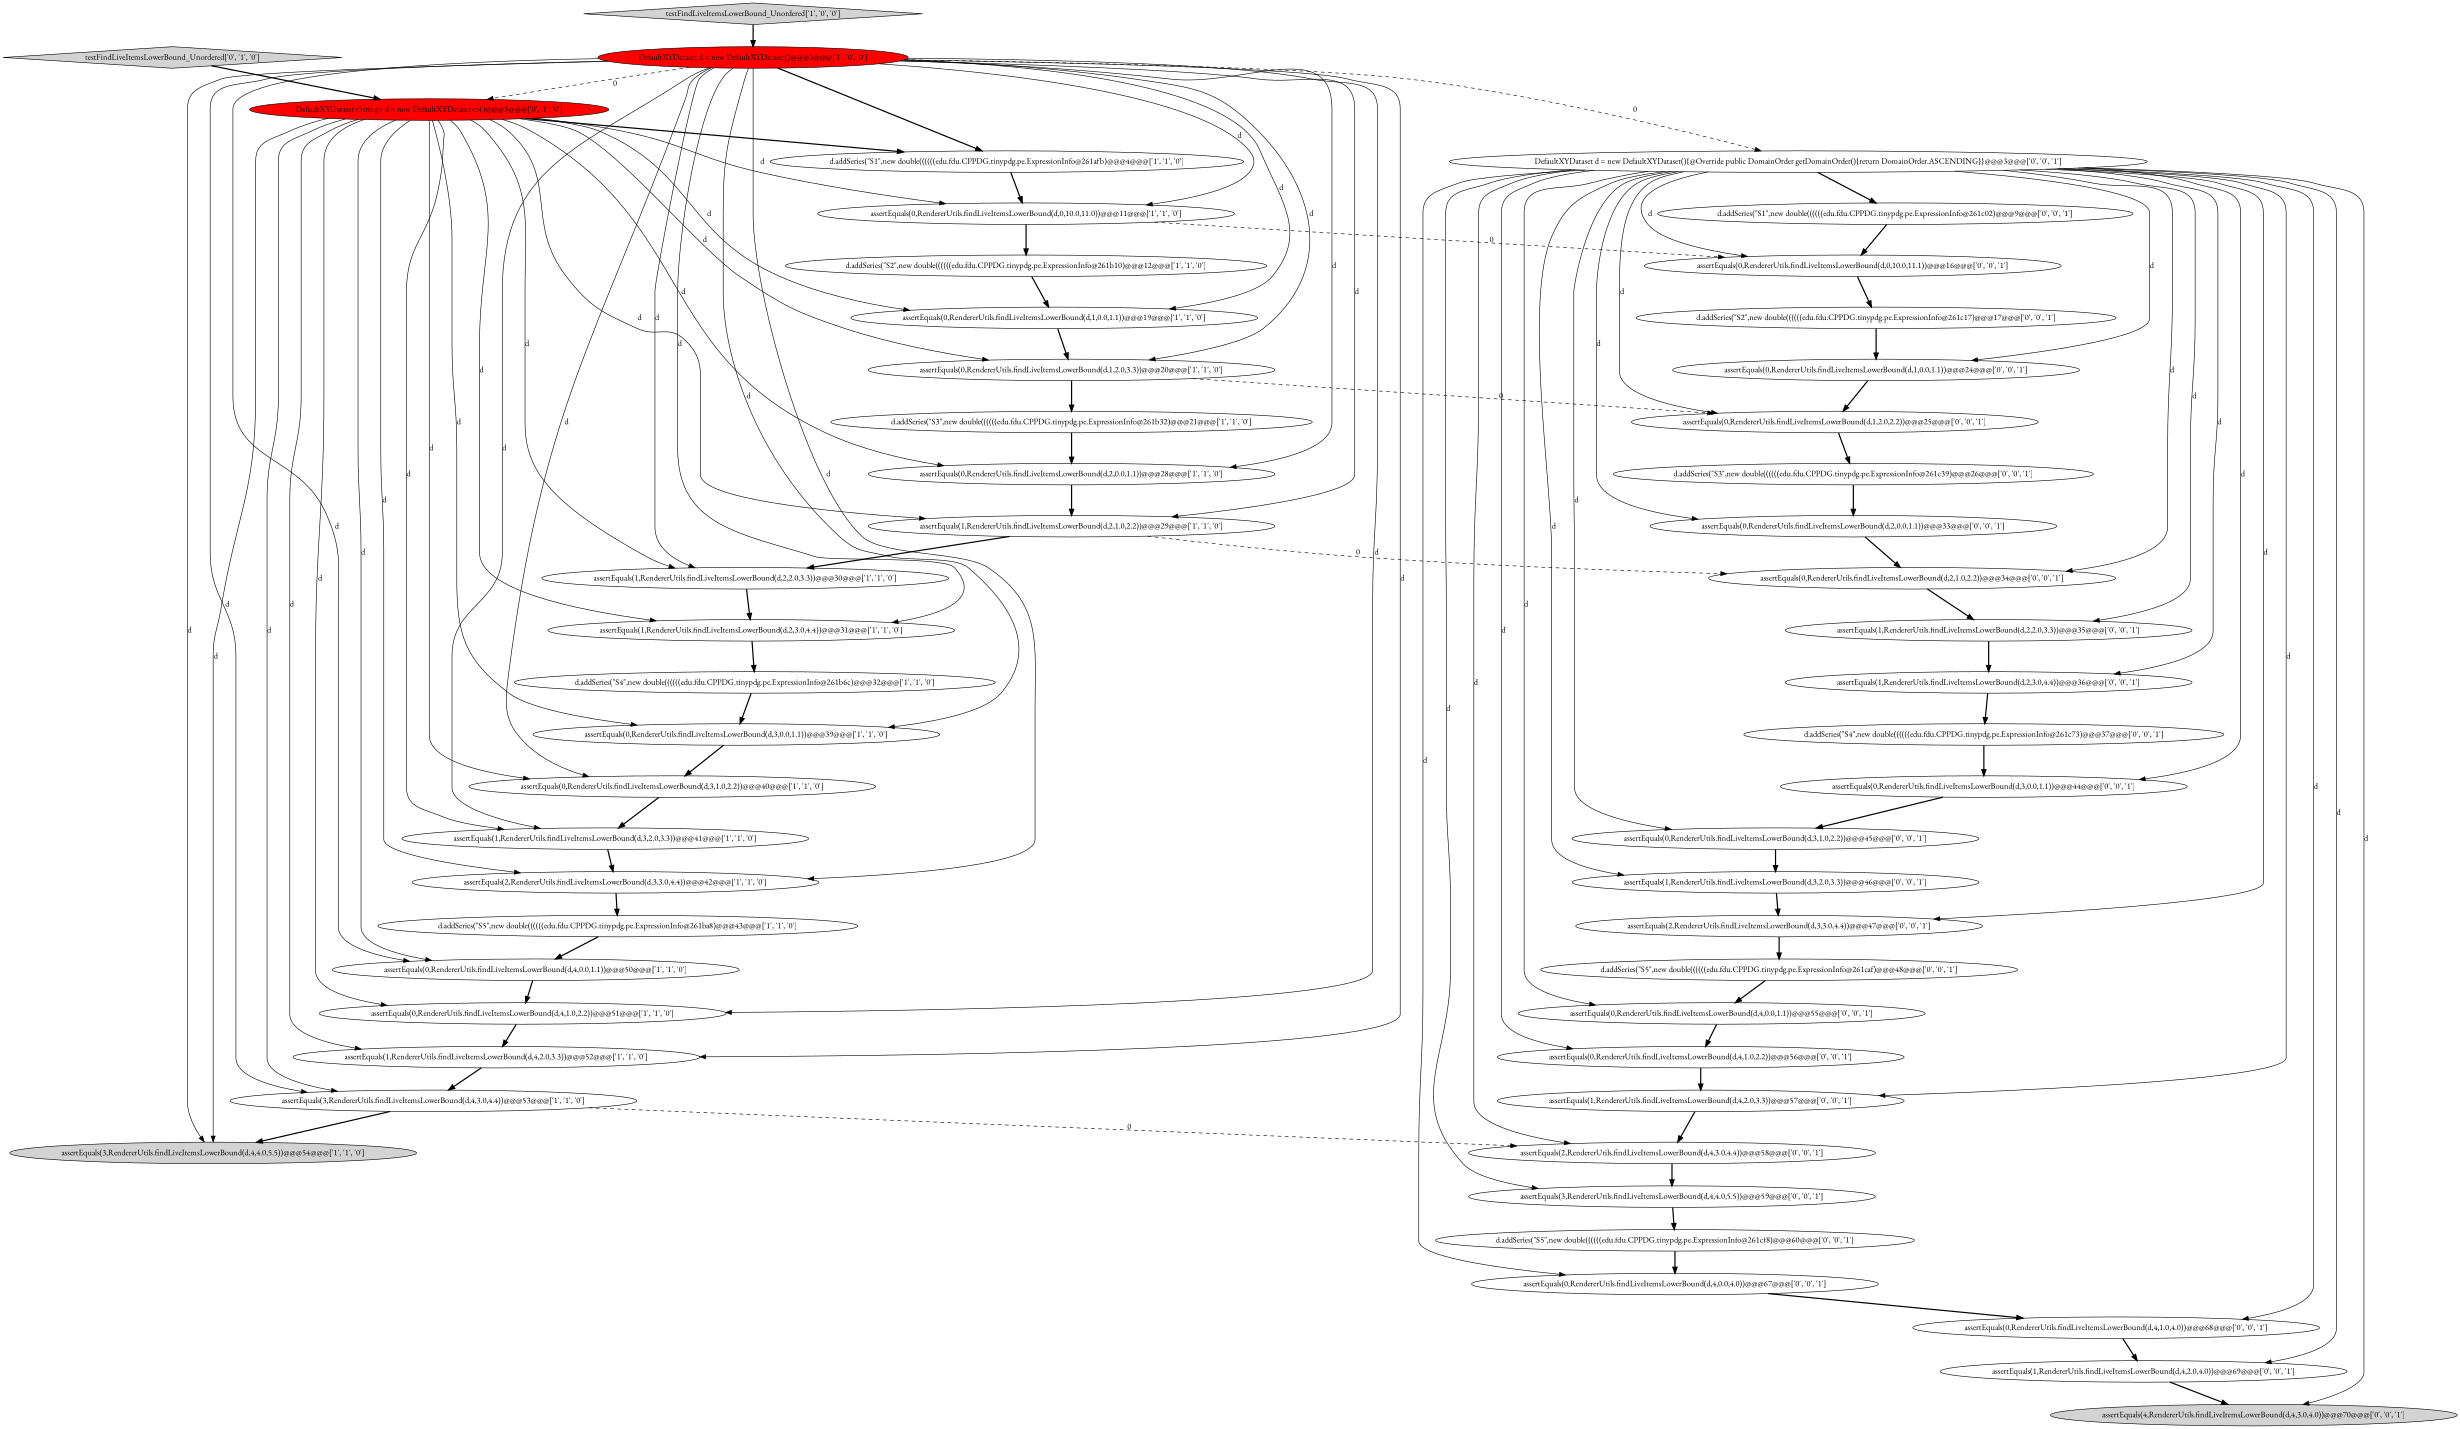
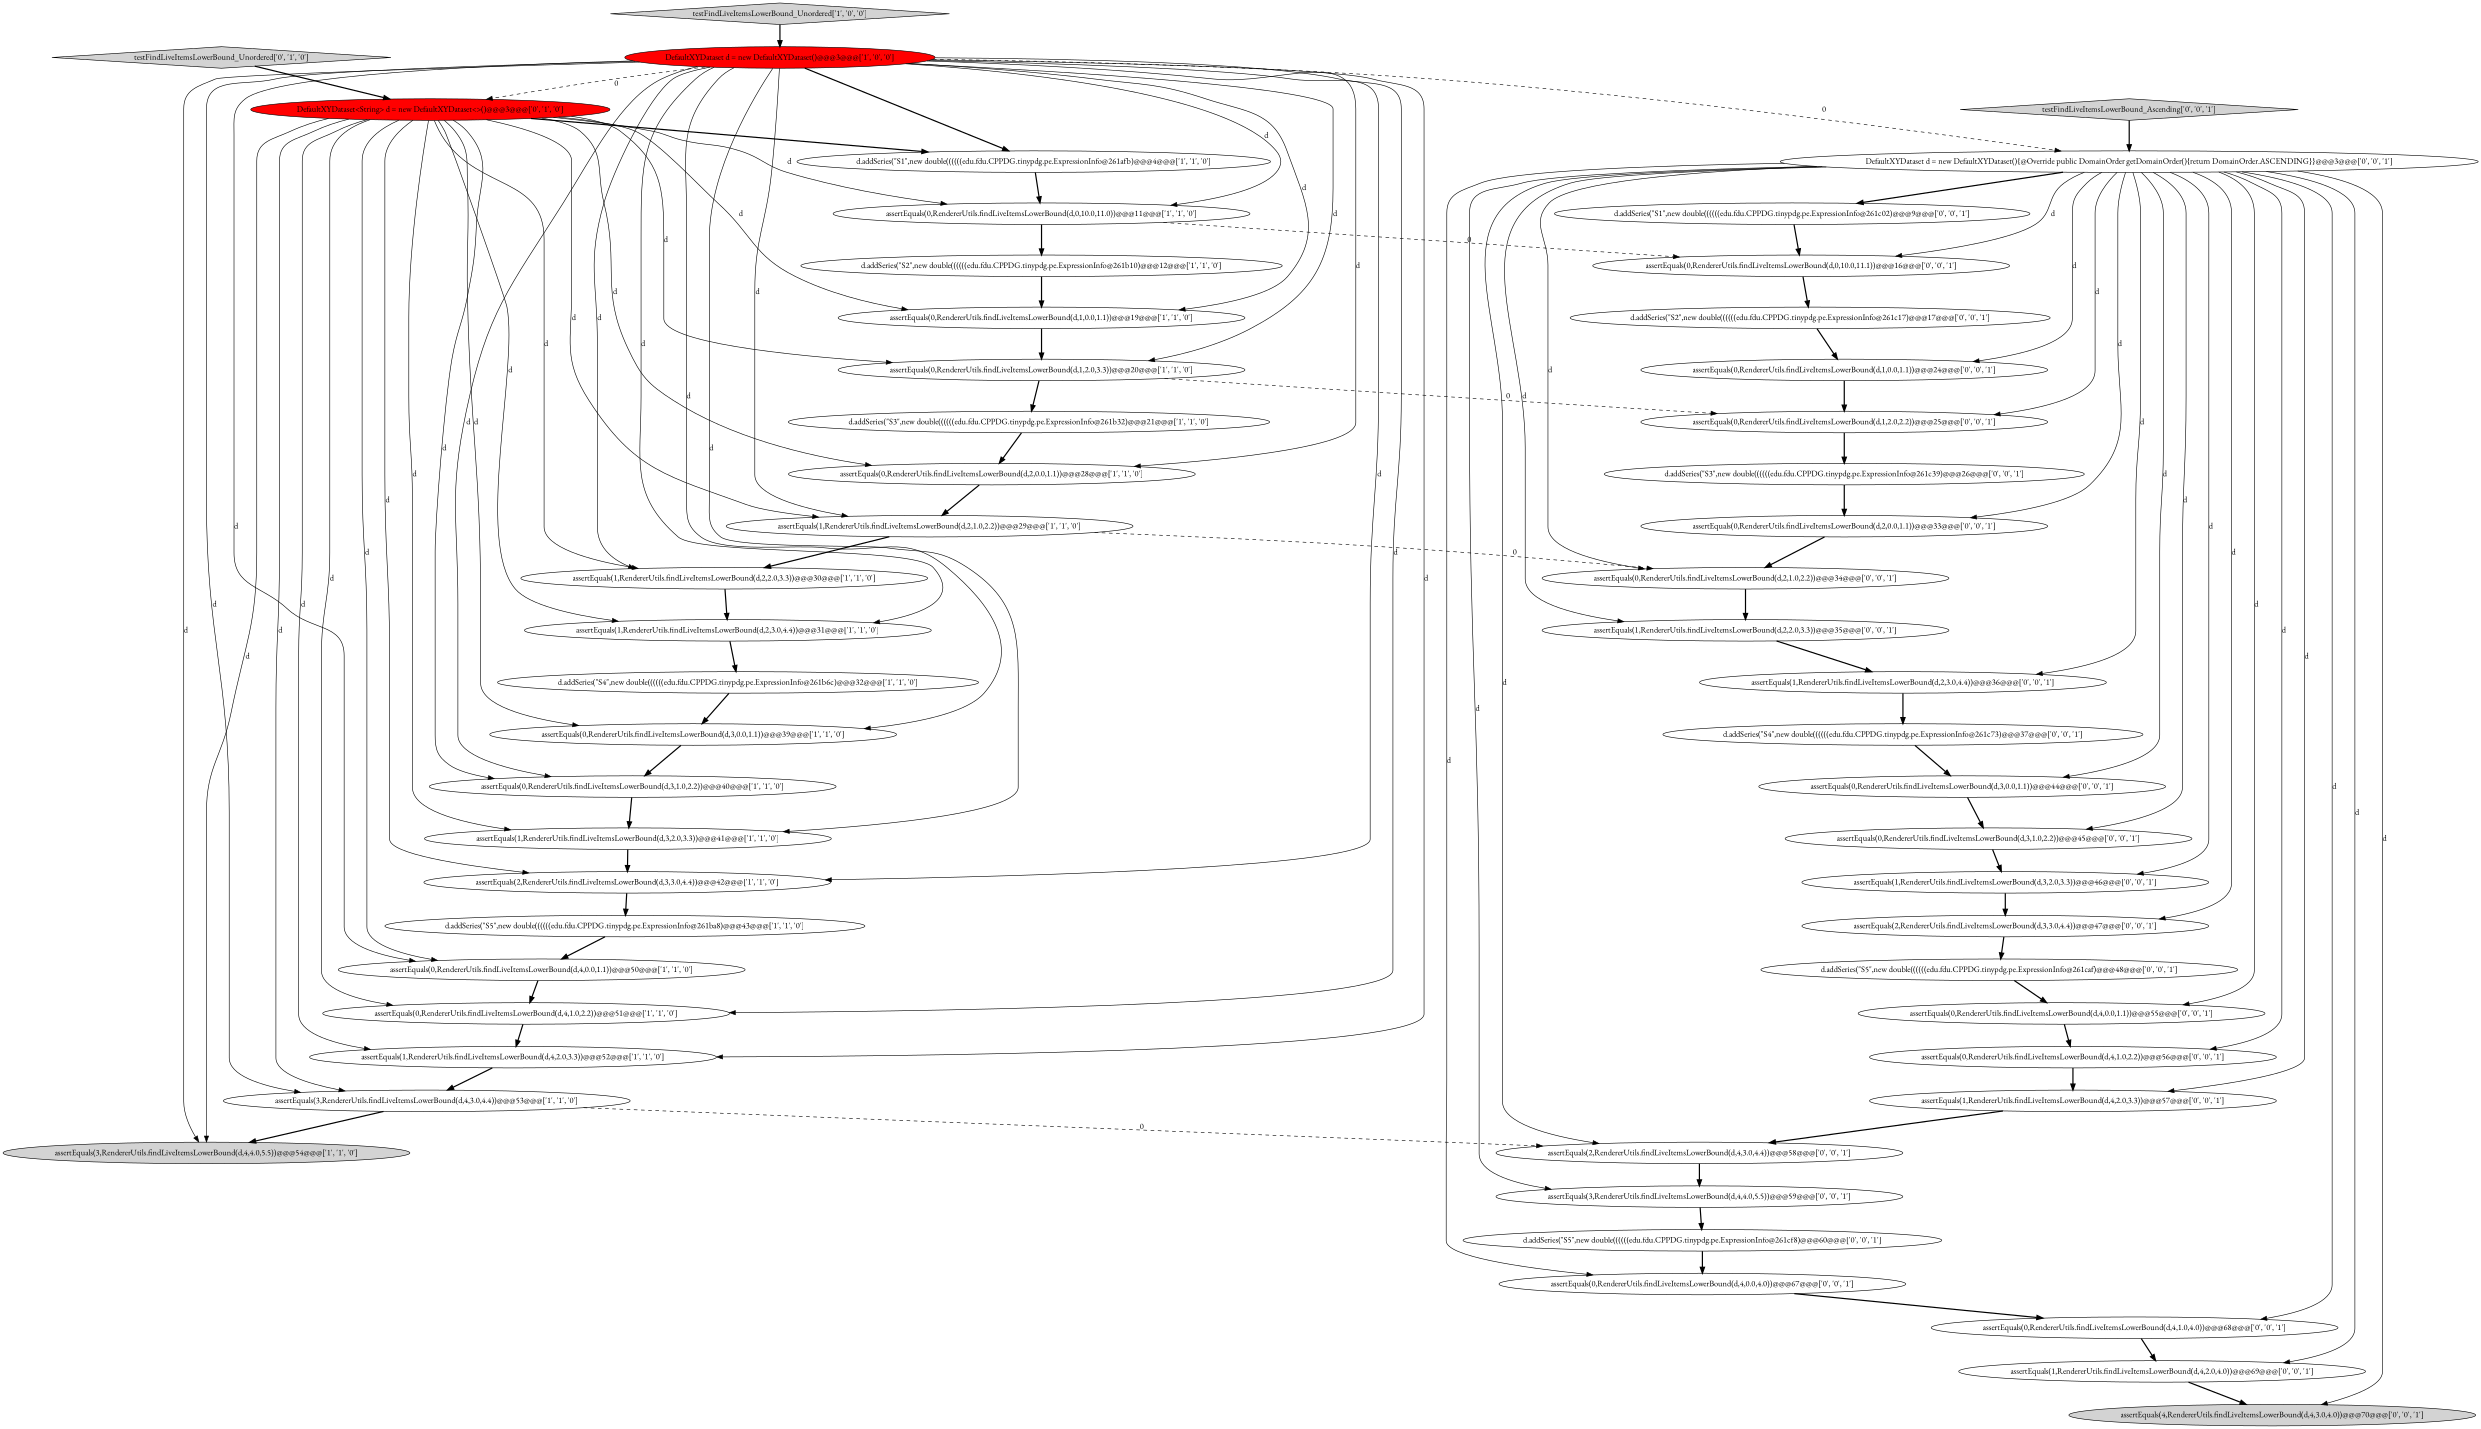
node "testFindLiveItemsLowerBound_Ascending['0', '0', '1']": added
